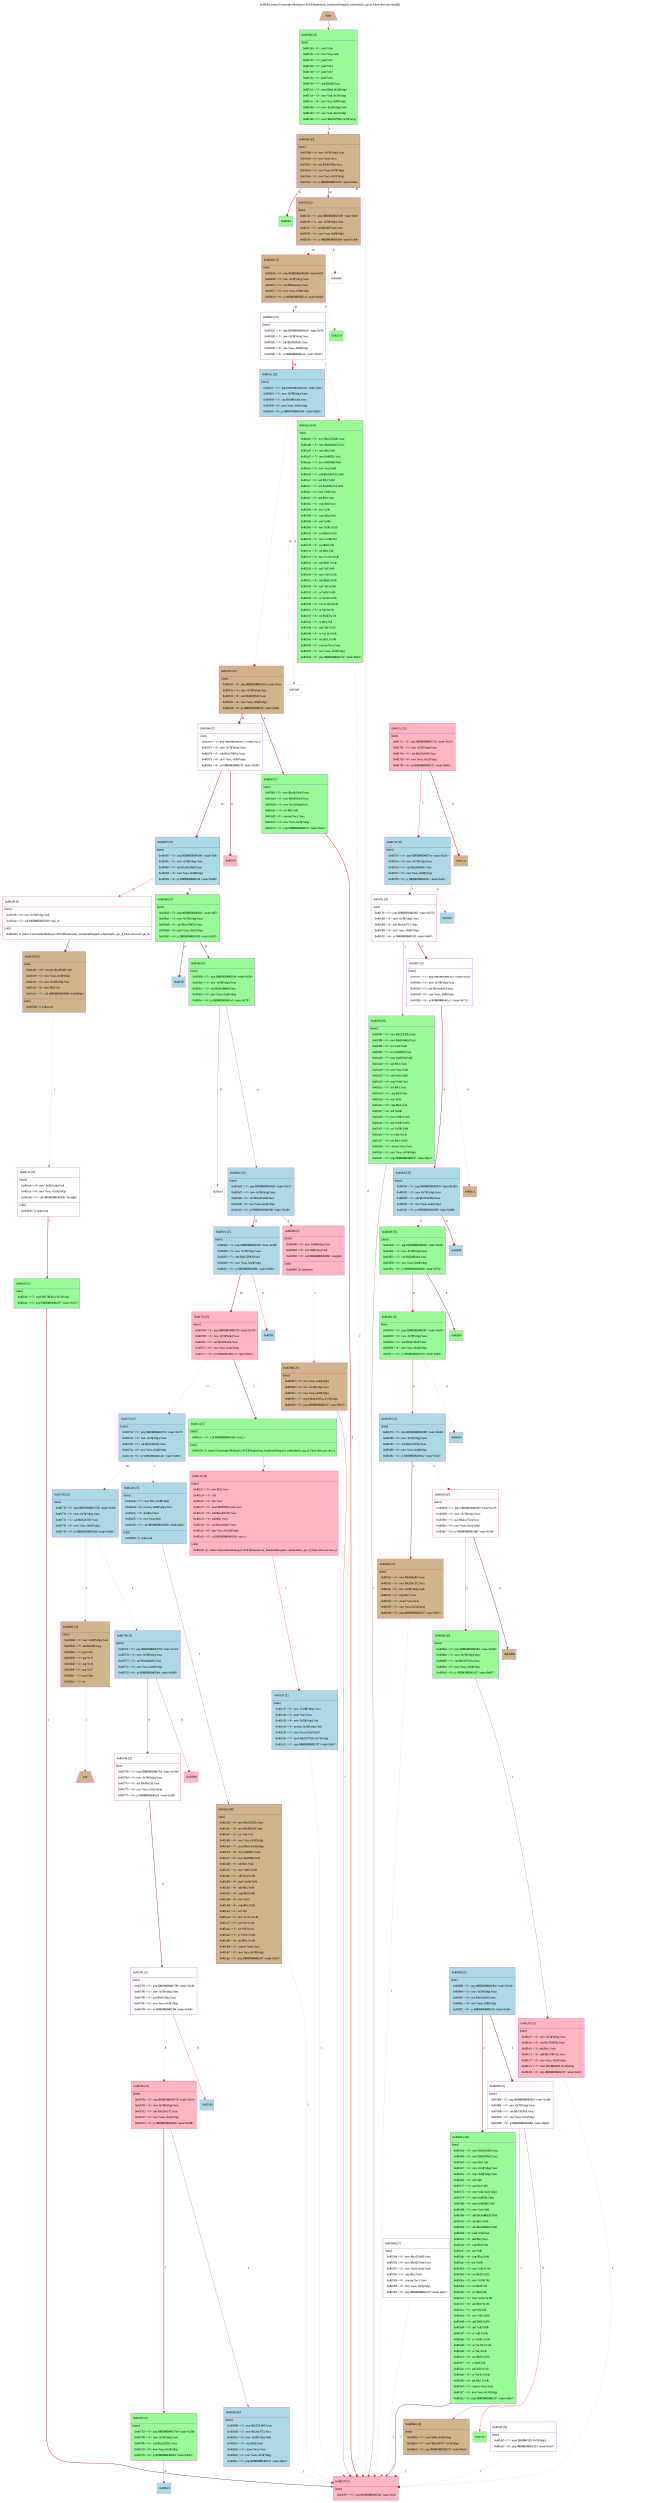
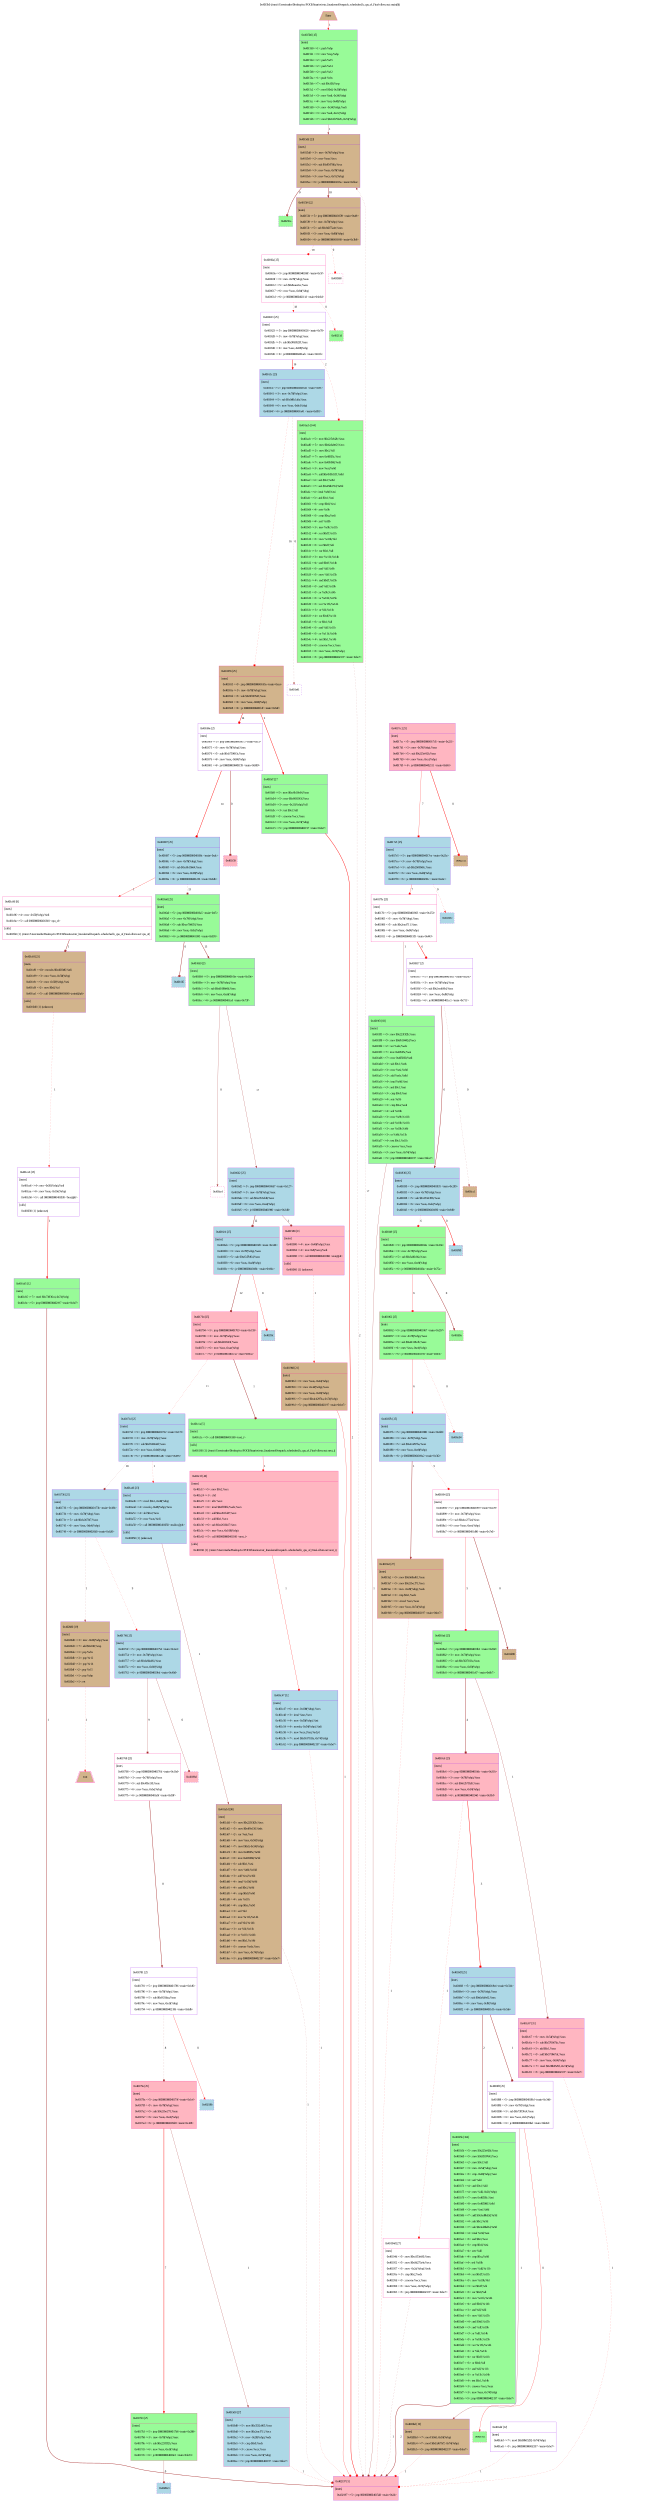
node "0x40160a [25]": fillcolor tan -> white
node "0x4018c6 [25]": added
